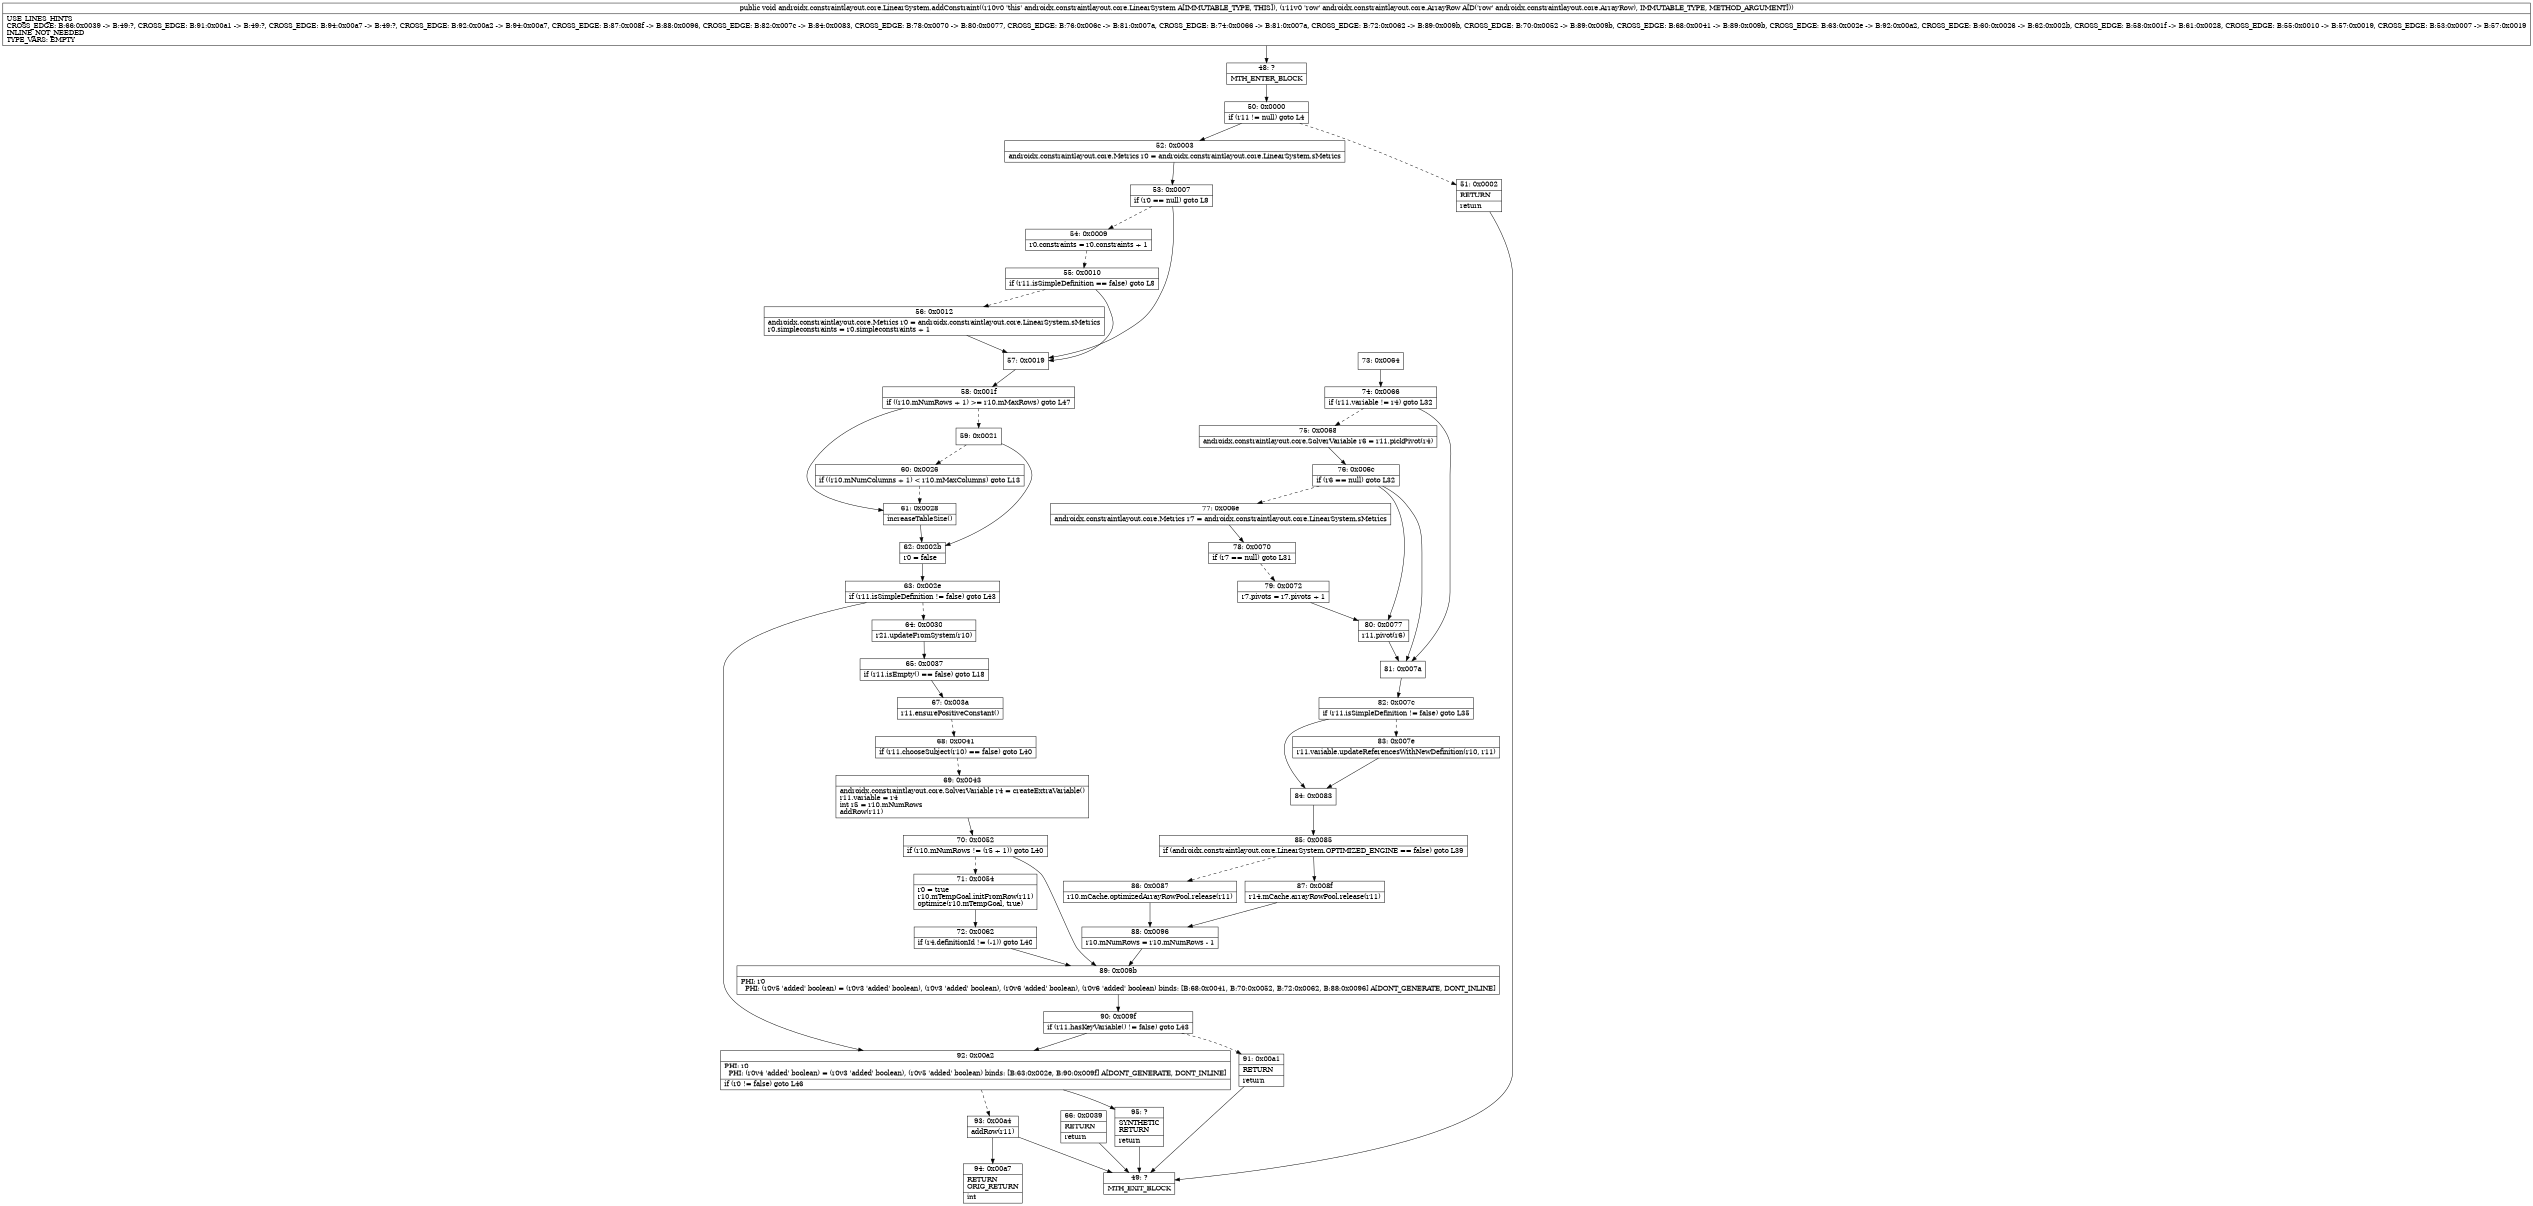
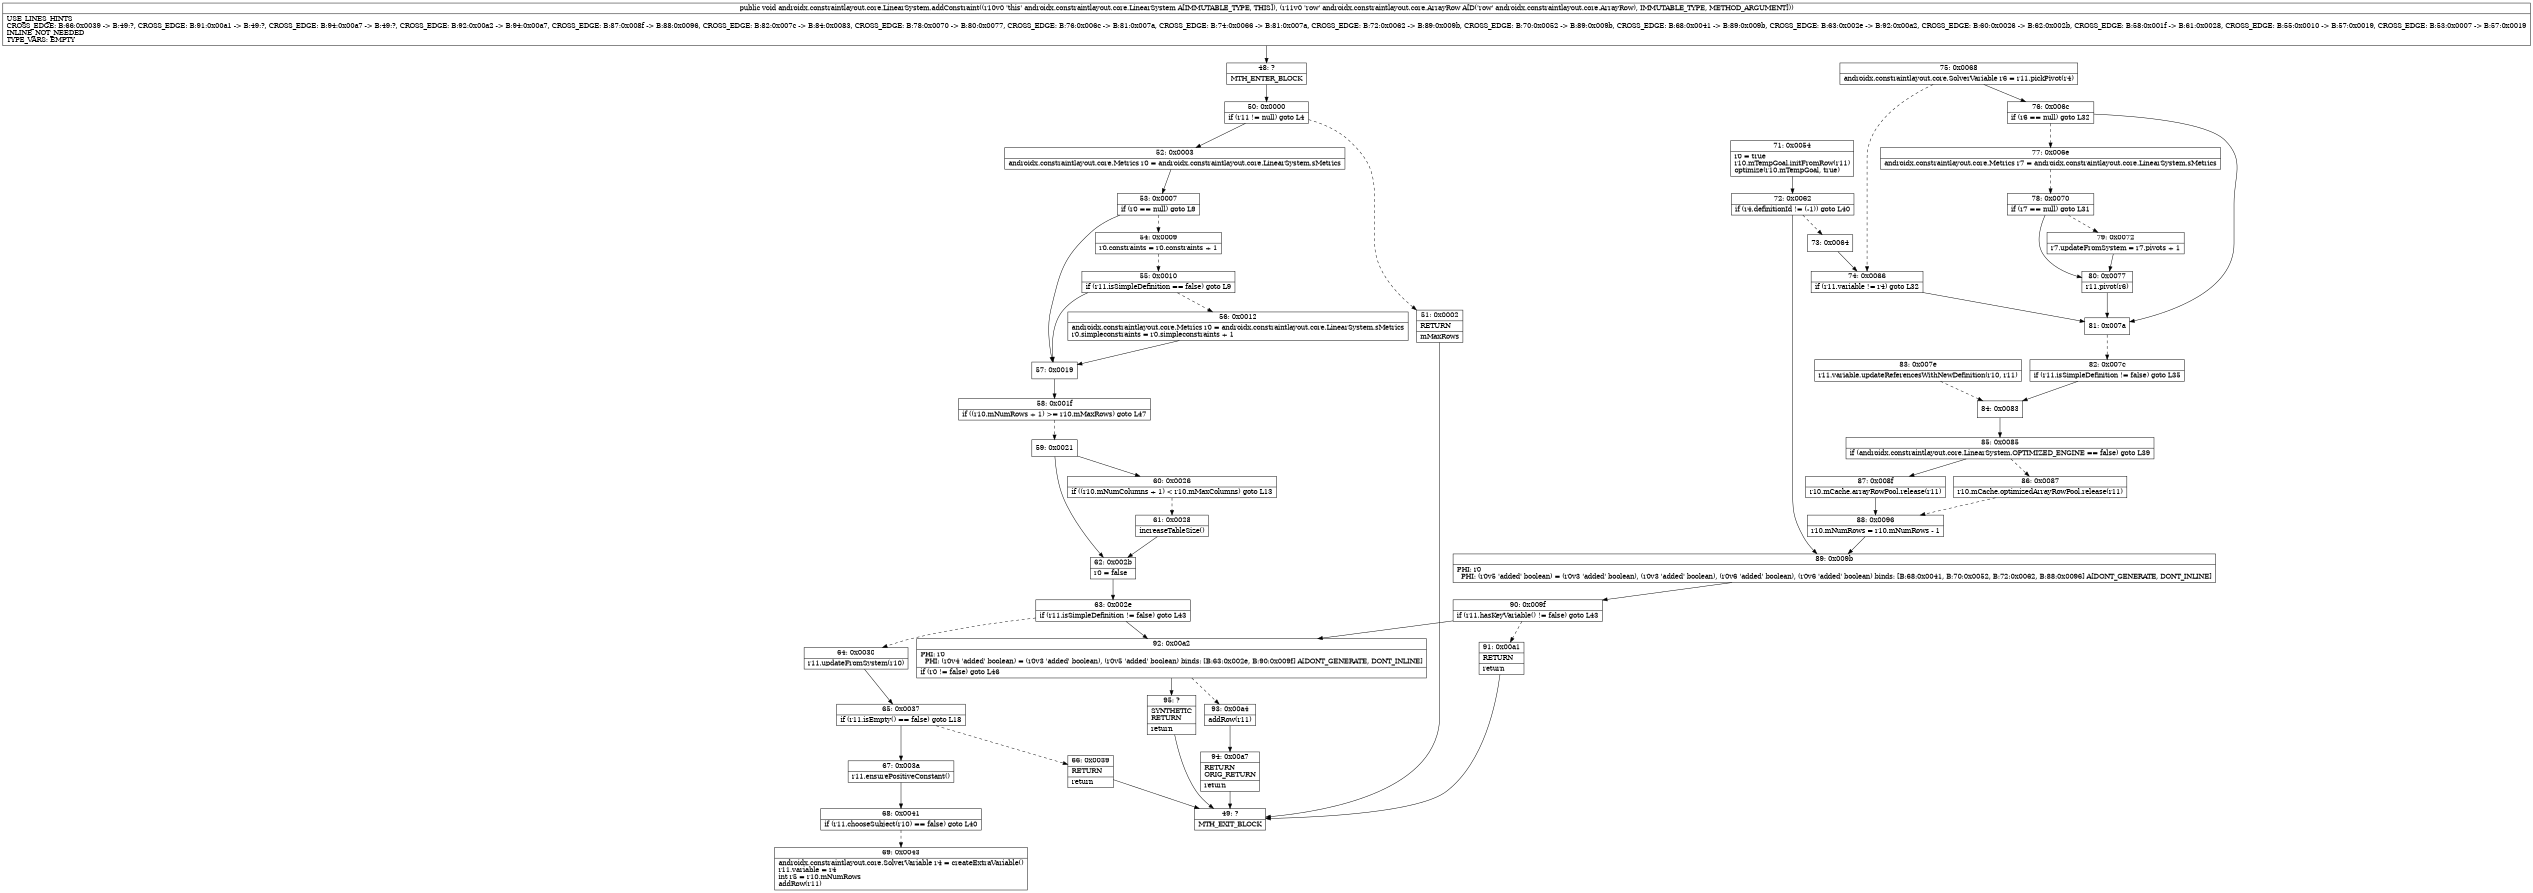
node "51: 0x0002": text "return" -> "mMaxRows"
edge "72: 0x0062" -> "73: 0x0064": added
edge "74: 0x0066" -> "75: 0x0068": reversed
edge "59: 0x0021" -> "60: 0x0026": style dashed -> solid
edge "58: 0x001f" -> "61: 0x0028": removed
edge "77: 0x006e" -> "78: 0x0070": style solid -> dashed
edge "76: 0x006c" -> "80: 0x0077": now "78: 0x0070" -> "80: 0x0077"
node "79: 0x0072": text "r7.pivots = r7.pivots + 1" -> "r7.updateFromSystem = r7.pivots + 1"
node "64: 0x0030": text "r21.updateFromSystem(r10)" -> "r11.updateFromSystem(r10)"
edge "81: 0x007a" -> "82: 0x007c": style solid -> dashed
edge "67: 0x003a" -> "68: 0x0041": style dashed -> solid
edge "82: 0x007c" -> "83: 0x007e": removed
edge "65: 0x0037" -> "66: 0x0039": added
edge "83: 0x007e" -> "84: 0x0083": style solid -> dashed
node "70: 0x0052": removed
node "87: 0x008f": text "r14.mCache.arrayRowPool.release(r11)" -> "r10.mCache.arrayRowPool.release(r11)"
edge "86: 0x0087" -> "88: 0x0096": style solid -> dashed
edge "93: 0x00a4" -> "49: ?": now "94: 0x00a7" -> "49: ?"
node "94: 0x00a7": text "int" -> "return"
